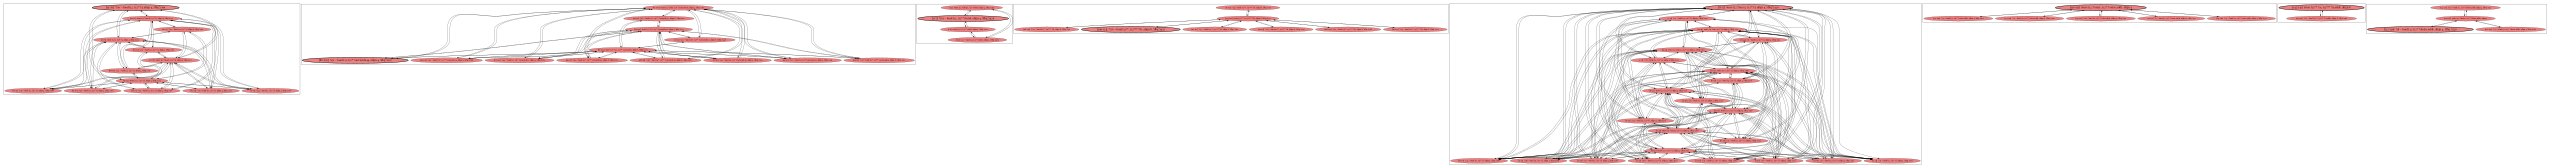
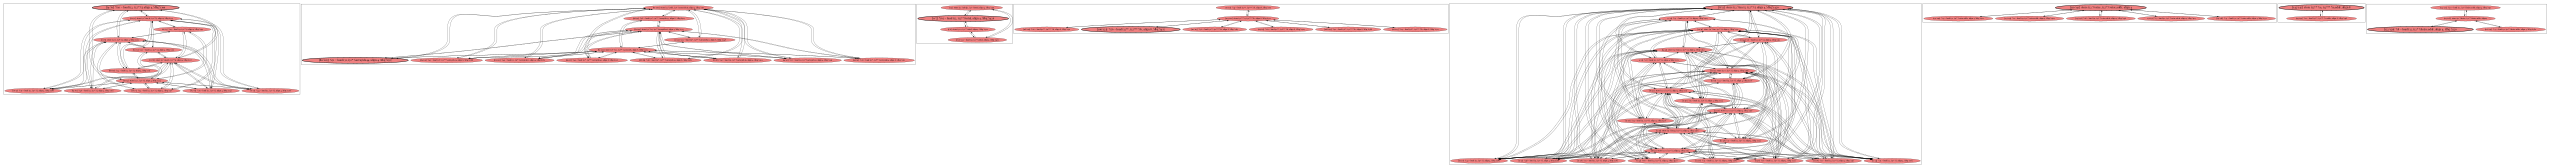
edge "[23/24]  %31 = load i32, i32* %i, align 4, !dbg !1362" -> "[33/34]  %53 = load i32, i32* %i, align 4, !dbg !1403": now "[23/24]  %31 = load i32, i32* %i, align 4, !dbg !1362" -> "[8/53]  store i32 %inc55, i32* %i, align 4, !dbg !1420"
edge "[16/45]  store i32 0, i32* %i, align 4, !dbg !1331" -> "[27/28]  %37 = load i32, i32* %i, align 4, !dbg !1385": added
edge "[22/39]  store i32 0, i32* %i, align 4, !dbg !1407" -> "[25/26]  %32 = load i32, i32* %i, align 4, !dbg !1369": added
